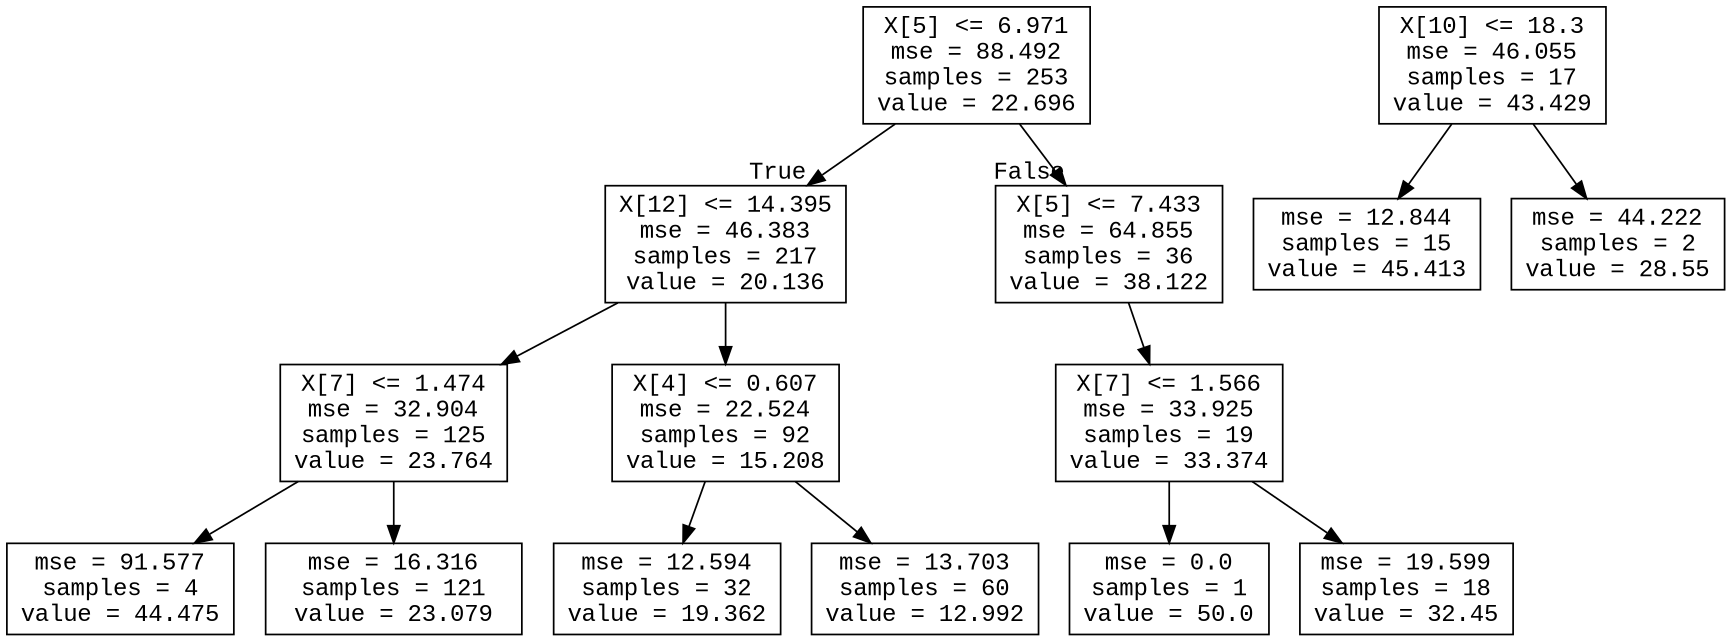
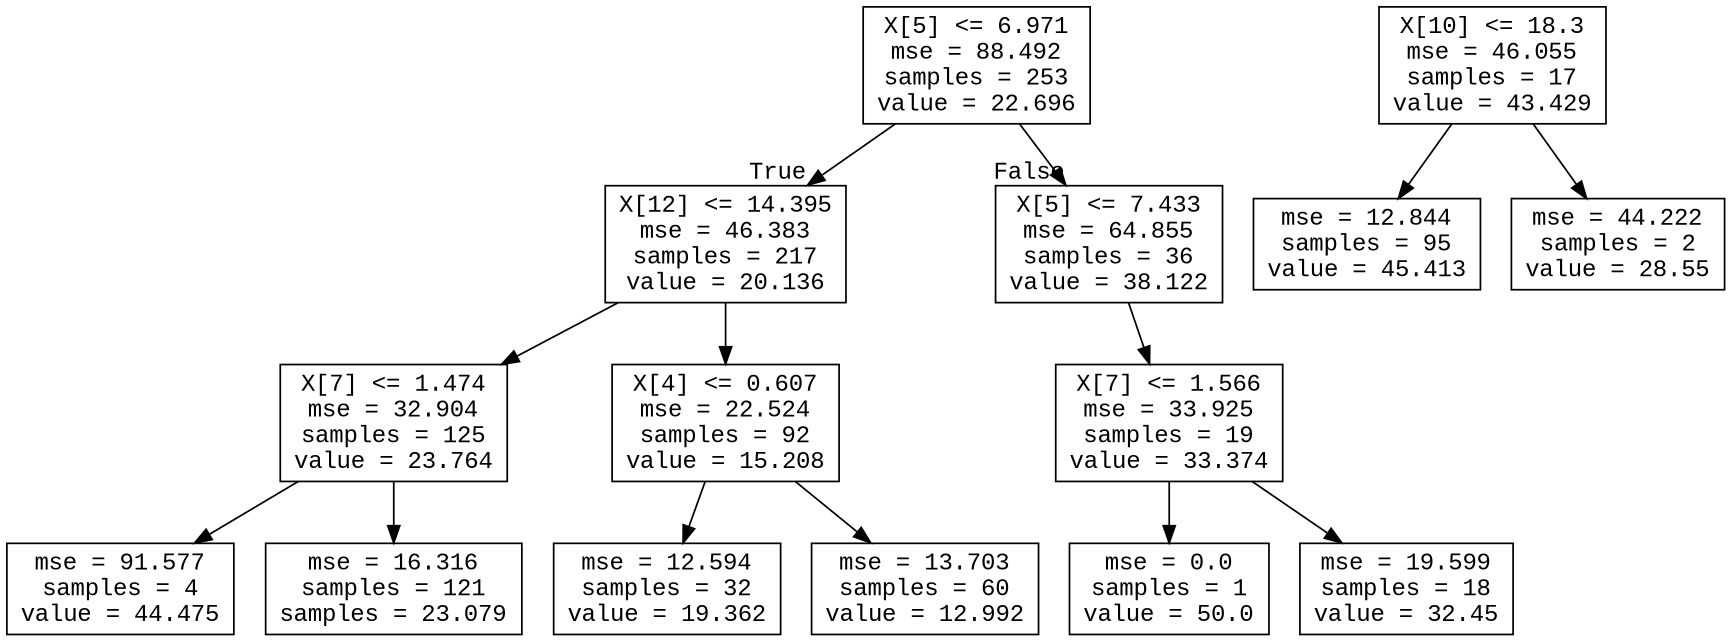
node "mse = 12.844 samples = 15 value = 45.413": label "mse = 12.844 samples = 15 value = 45.413" -> "mse = 12.844 samples = 95 value = 45.413"
node "mse = 16.316 samples = 121 value = 23.079": label "mse = 16.316 samples = 121 value = 23.079" -> "mse = 16.316 samples = 121 samples = 23.079"
